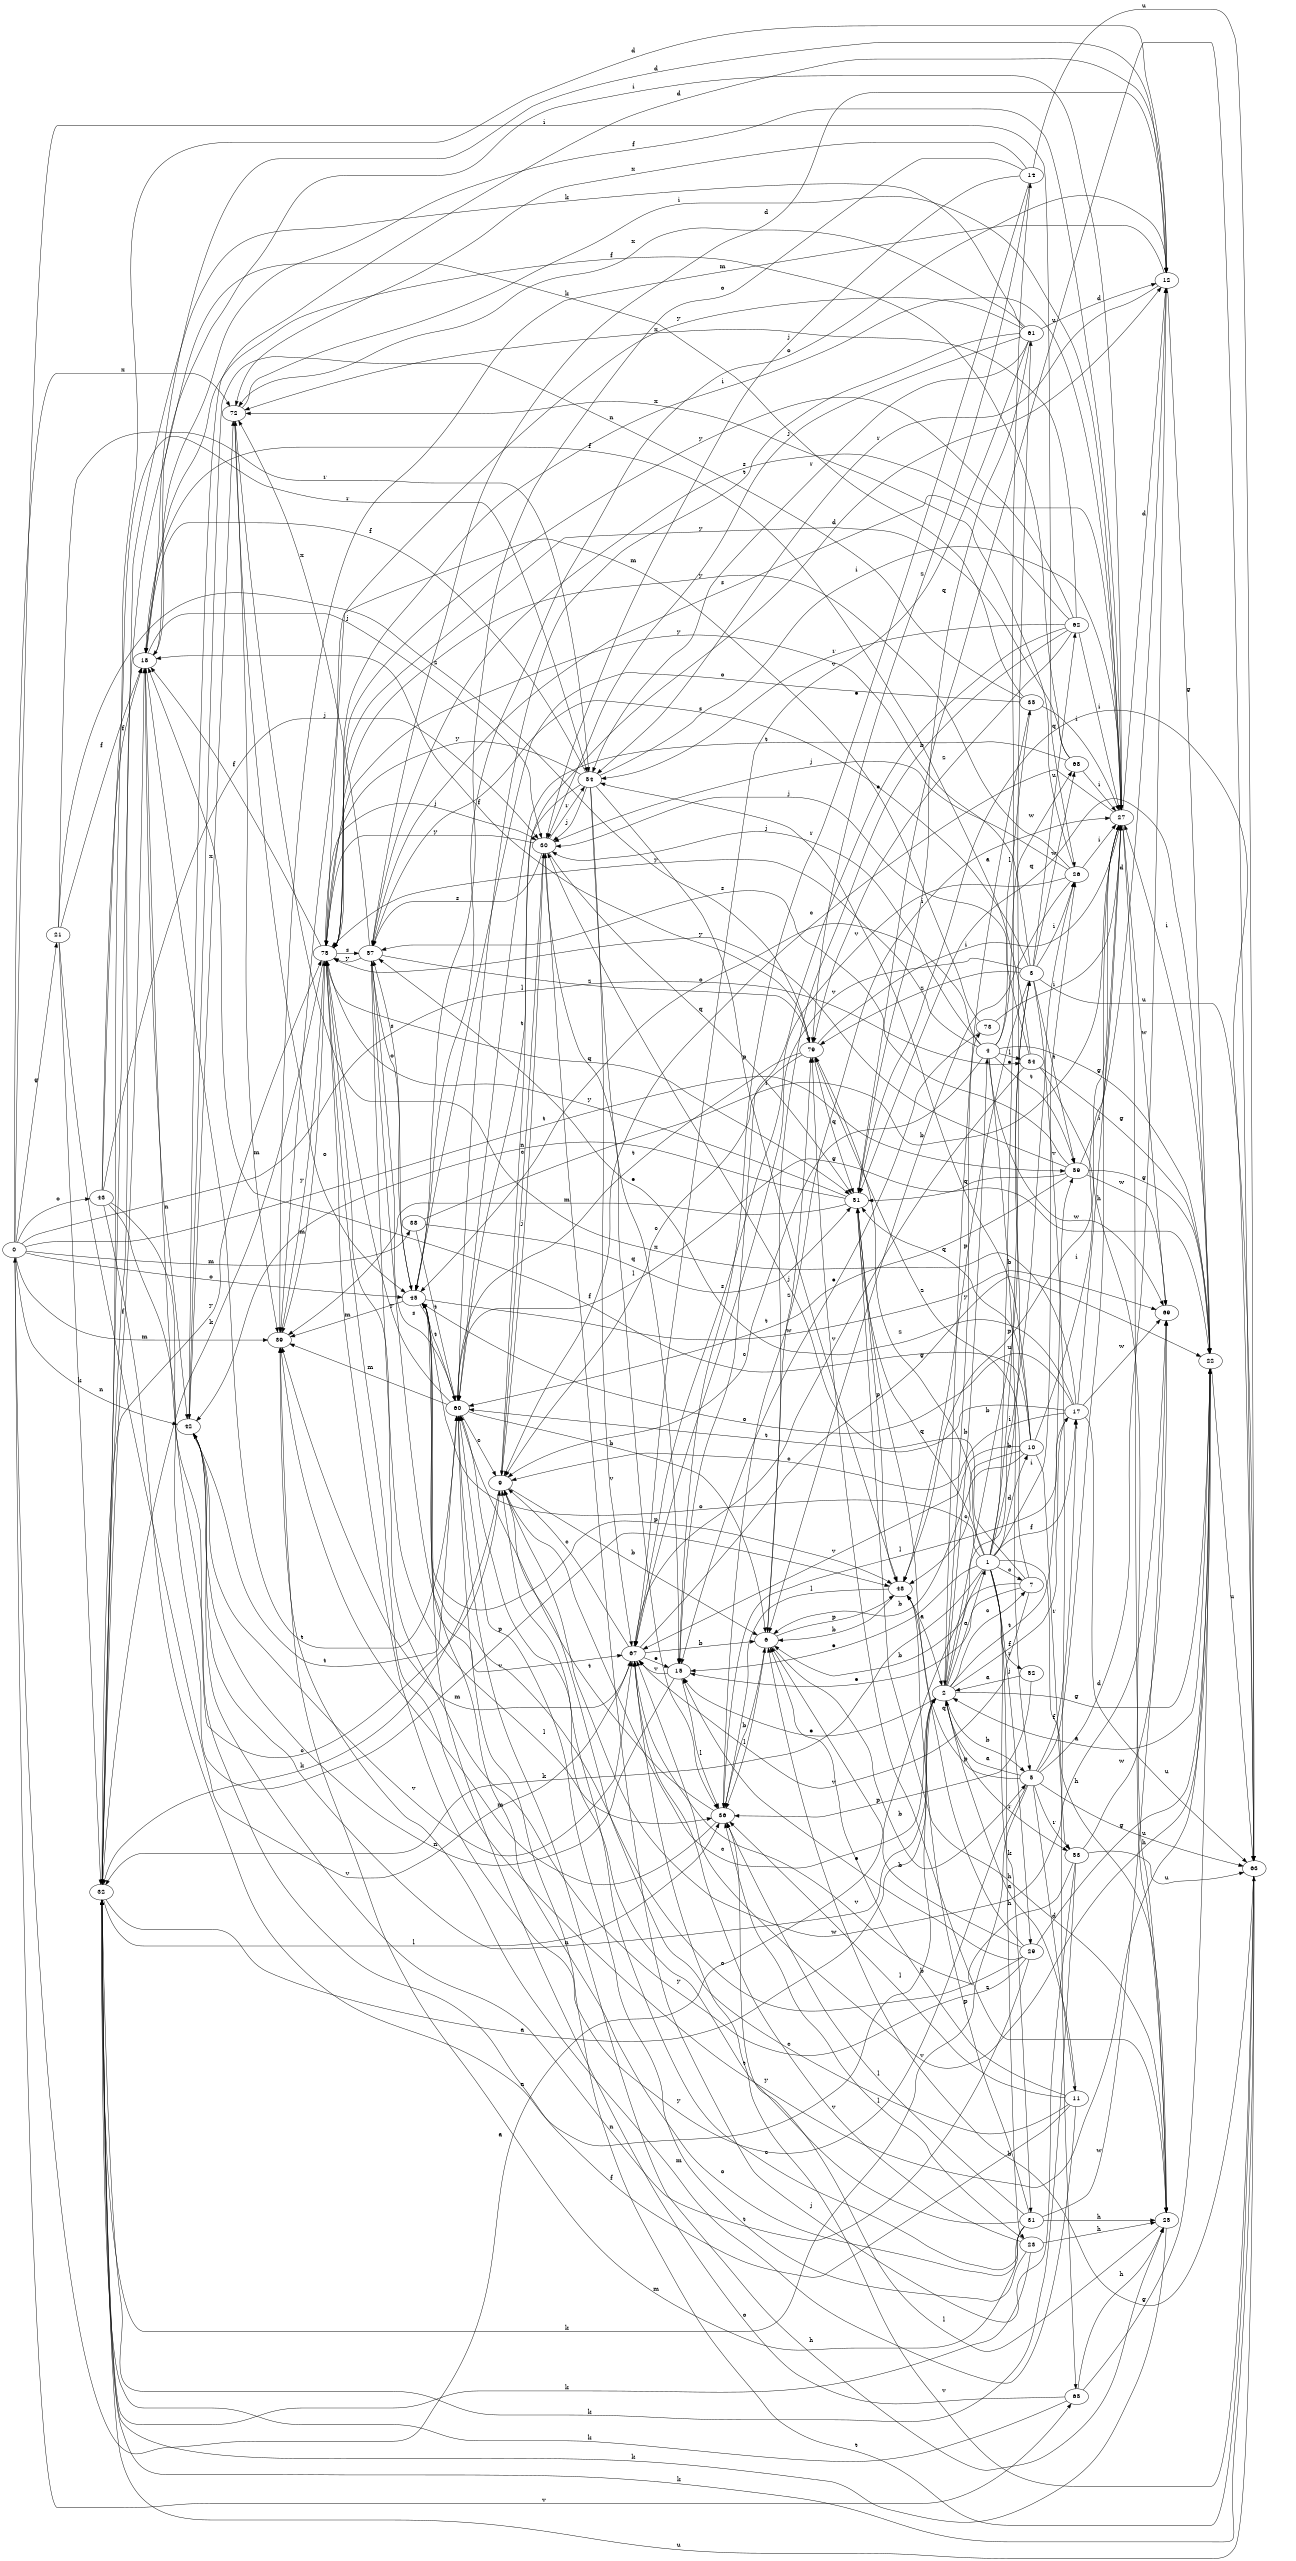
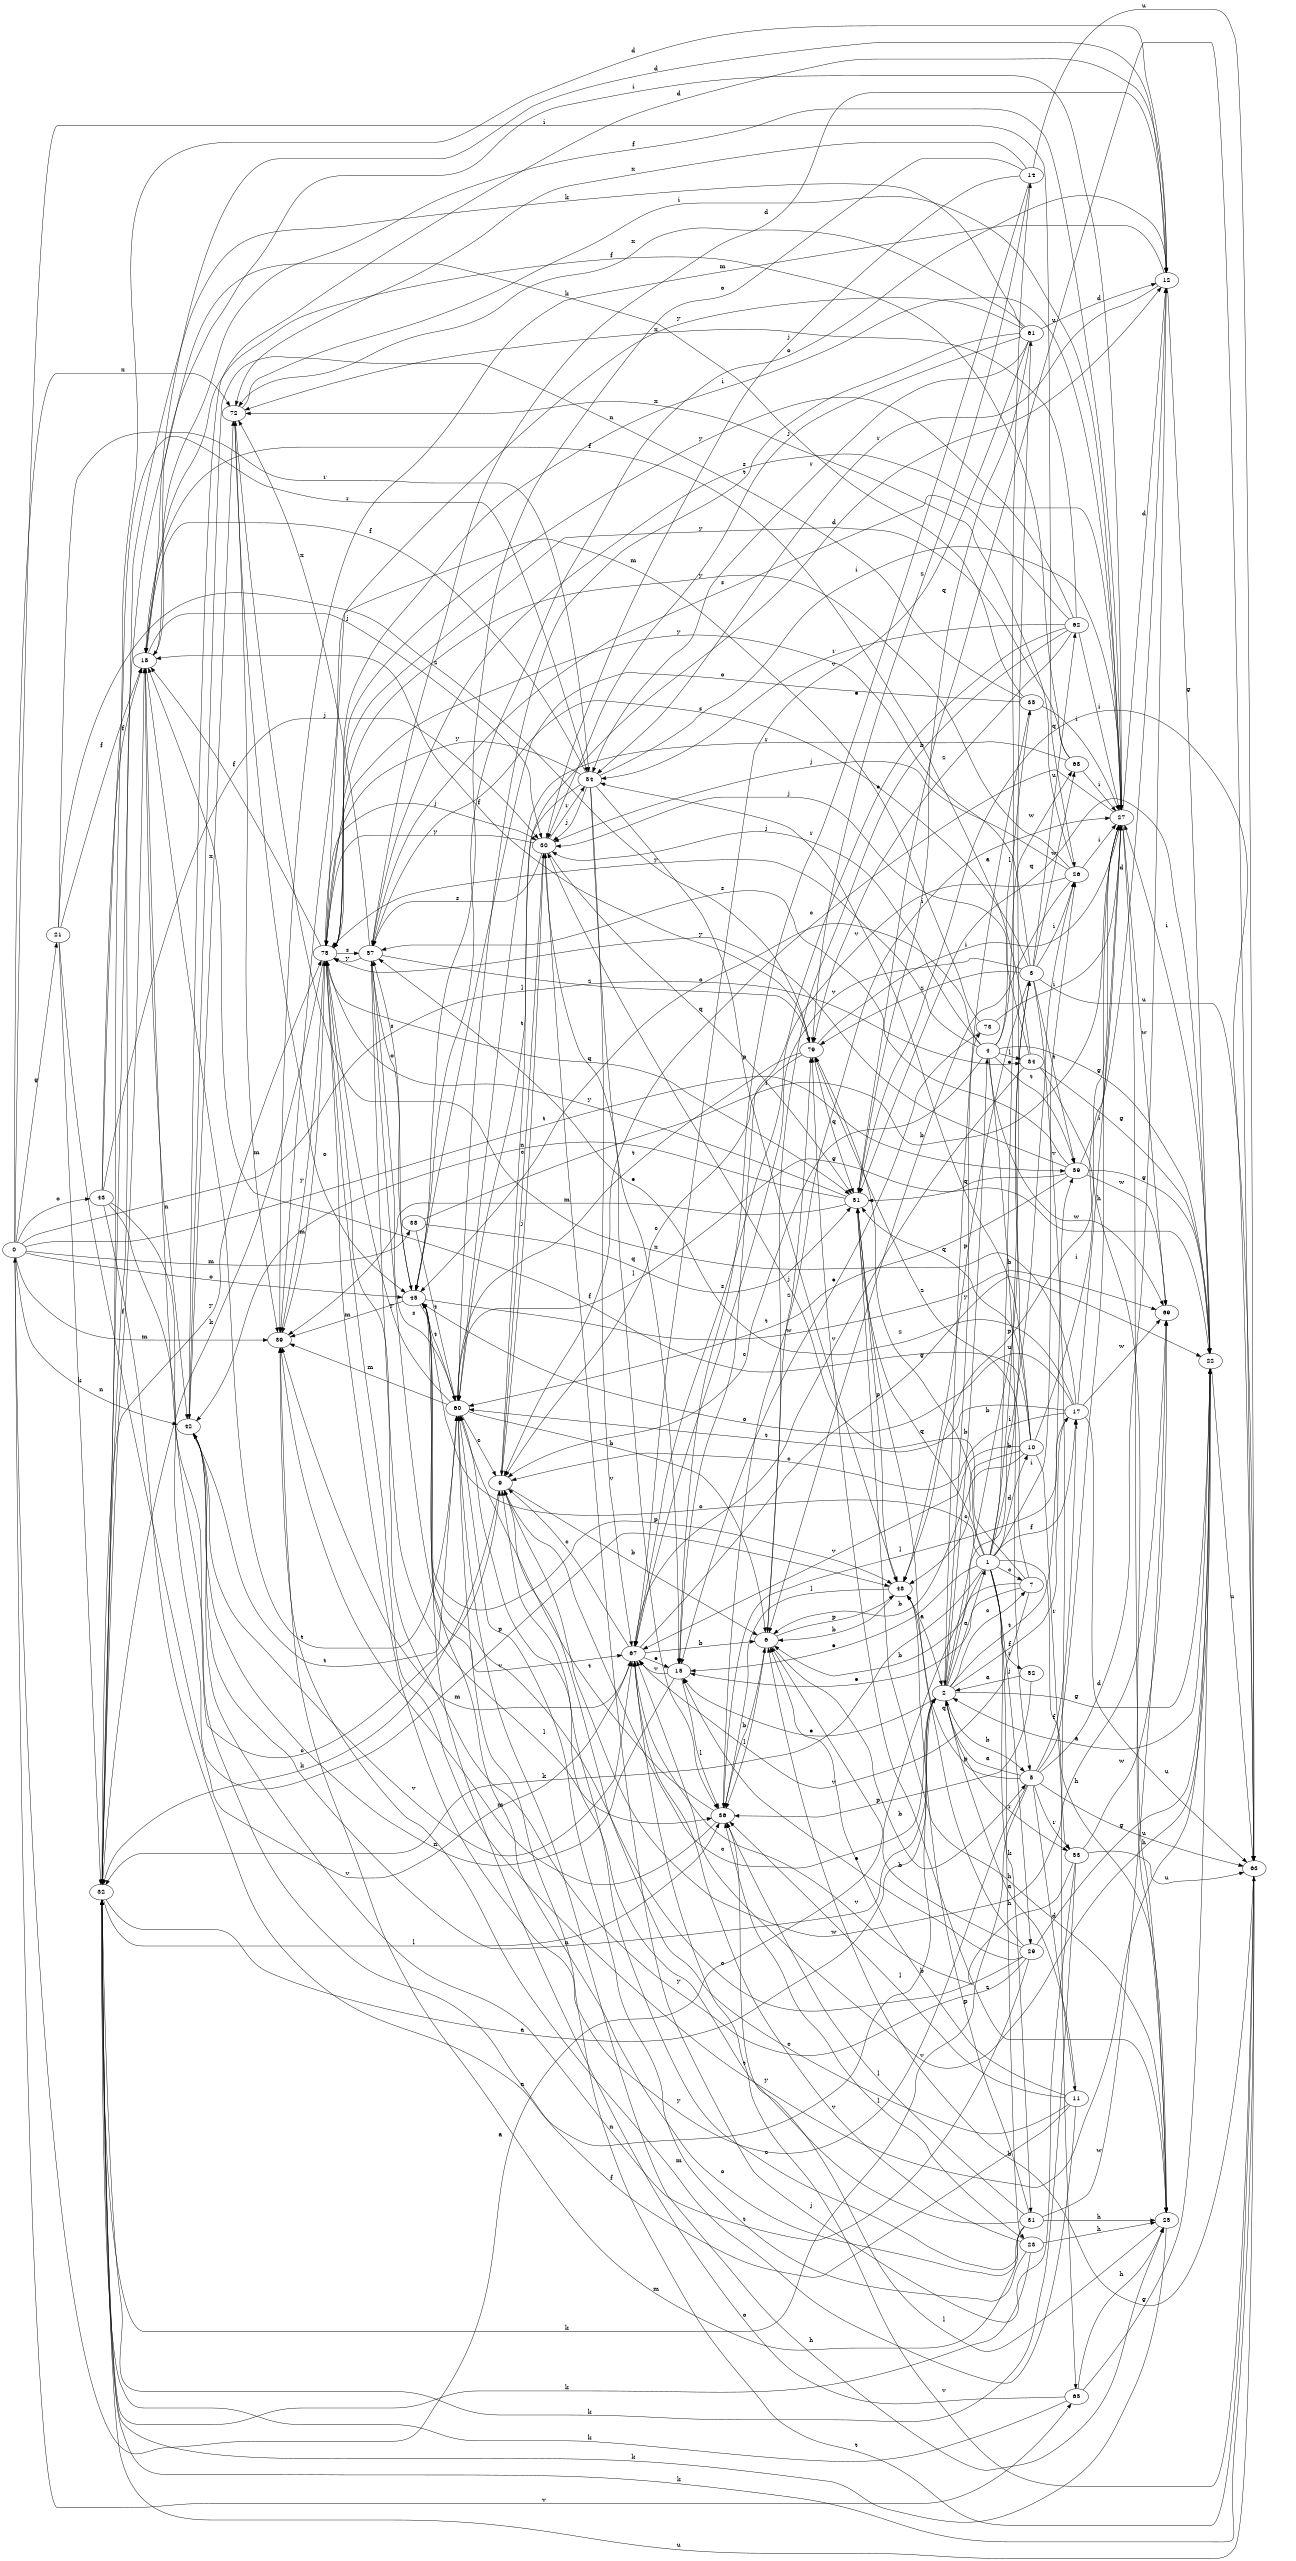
edge "68" -> "60": label "t" -> "r"
